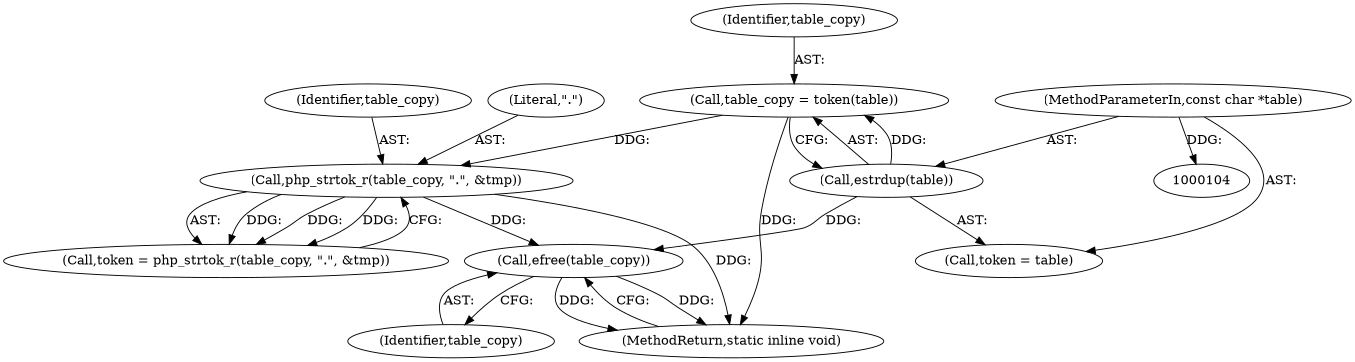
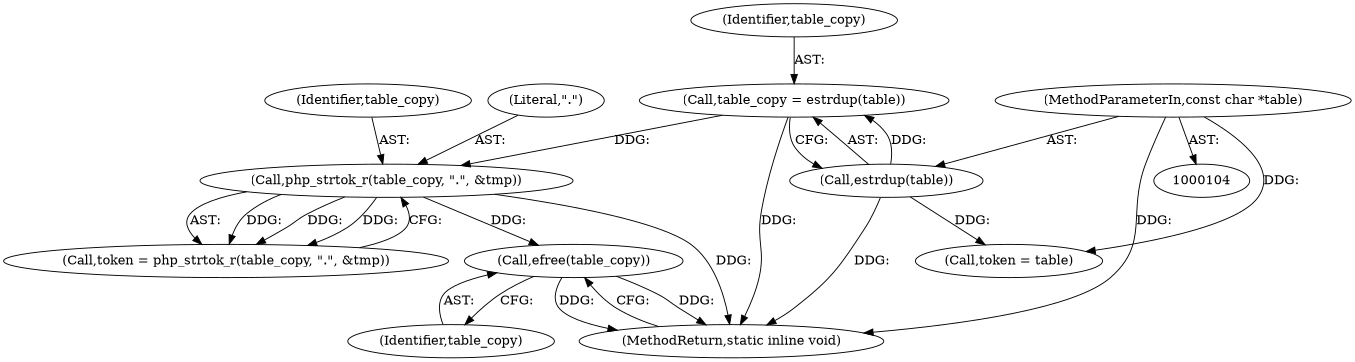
node "(Call,table_copy = token(table))": label "(Call,table_copy = token(table))" -> "(Call,table_copy = estrdup(table))"
edge "(MethodParameterIn,const char *table)" -> "1000104": label "DDG: " -> "AST: "
edge "(MethodParameterIn,const char *table)" -> "(Call,token = table)": label "AST: " -> "DDG: "
edge "(Call,estrdup(table))" -> "(Call,token = table)": label "AST: " -> "DDG: "
edge "(Call,estrdup(table))" -> "(Call,efree(table_copy))": now "(Call,estrdup(table))" -> "(MethodReturn,static inline void)"
edge "(MethodParameterIn,const char *table)" -> "(MethodReturn,static inline void)": added, label "DDG:"
